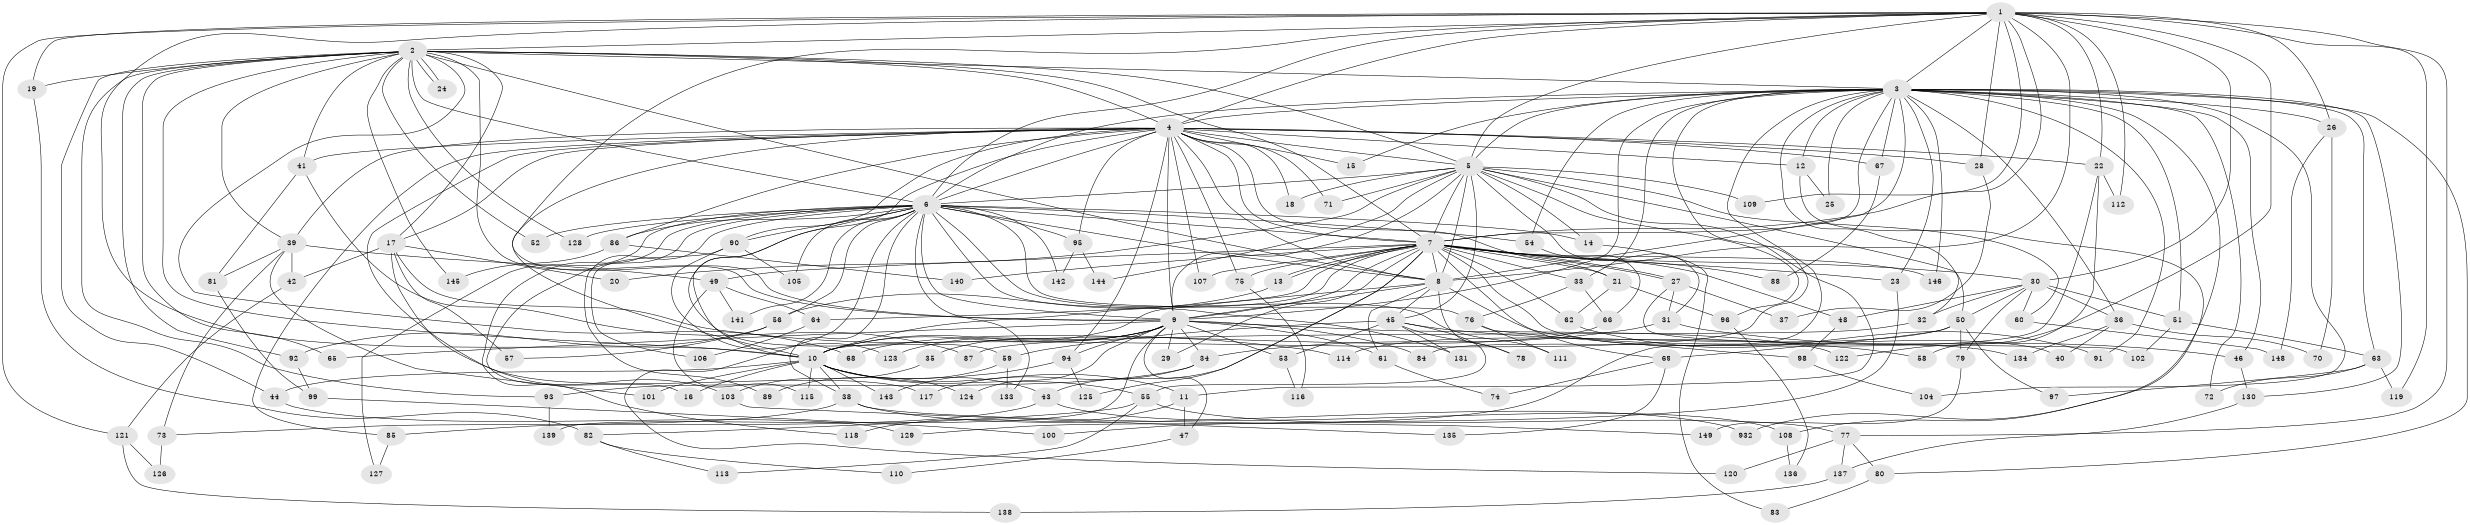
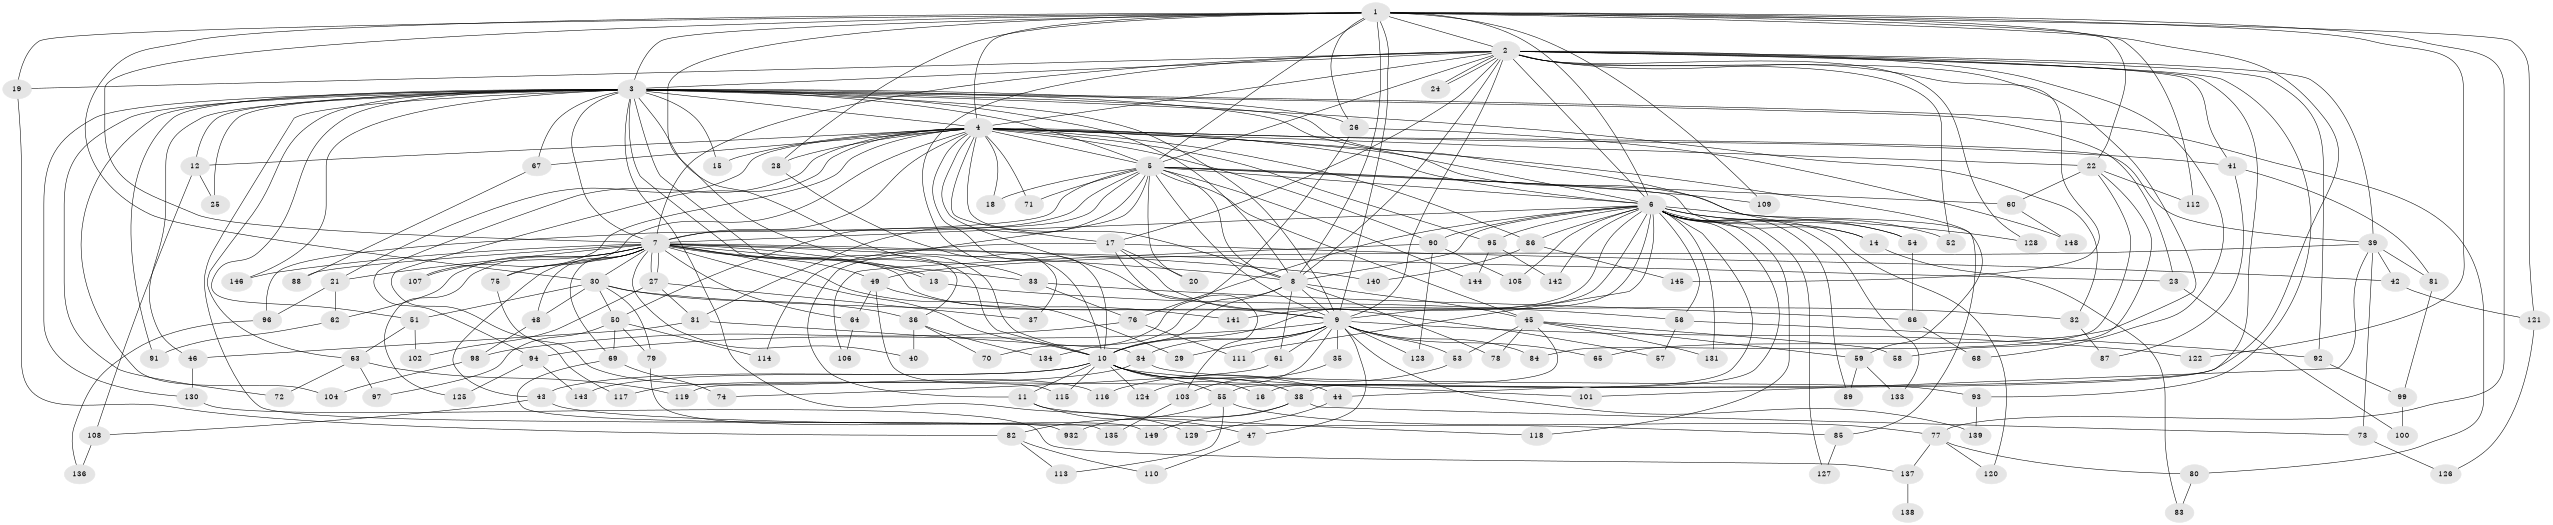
edge "30" -- "60": now "22" -- "60"
edge "121" -- "138": removed
